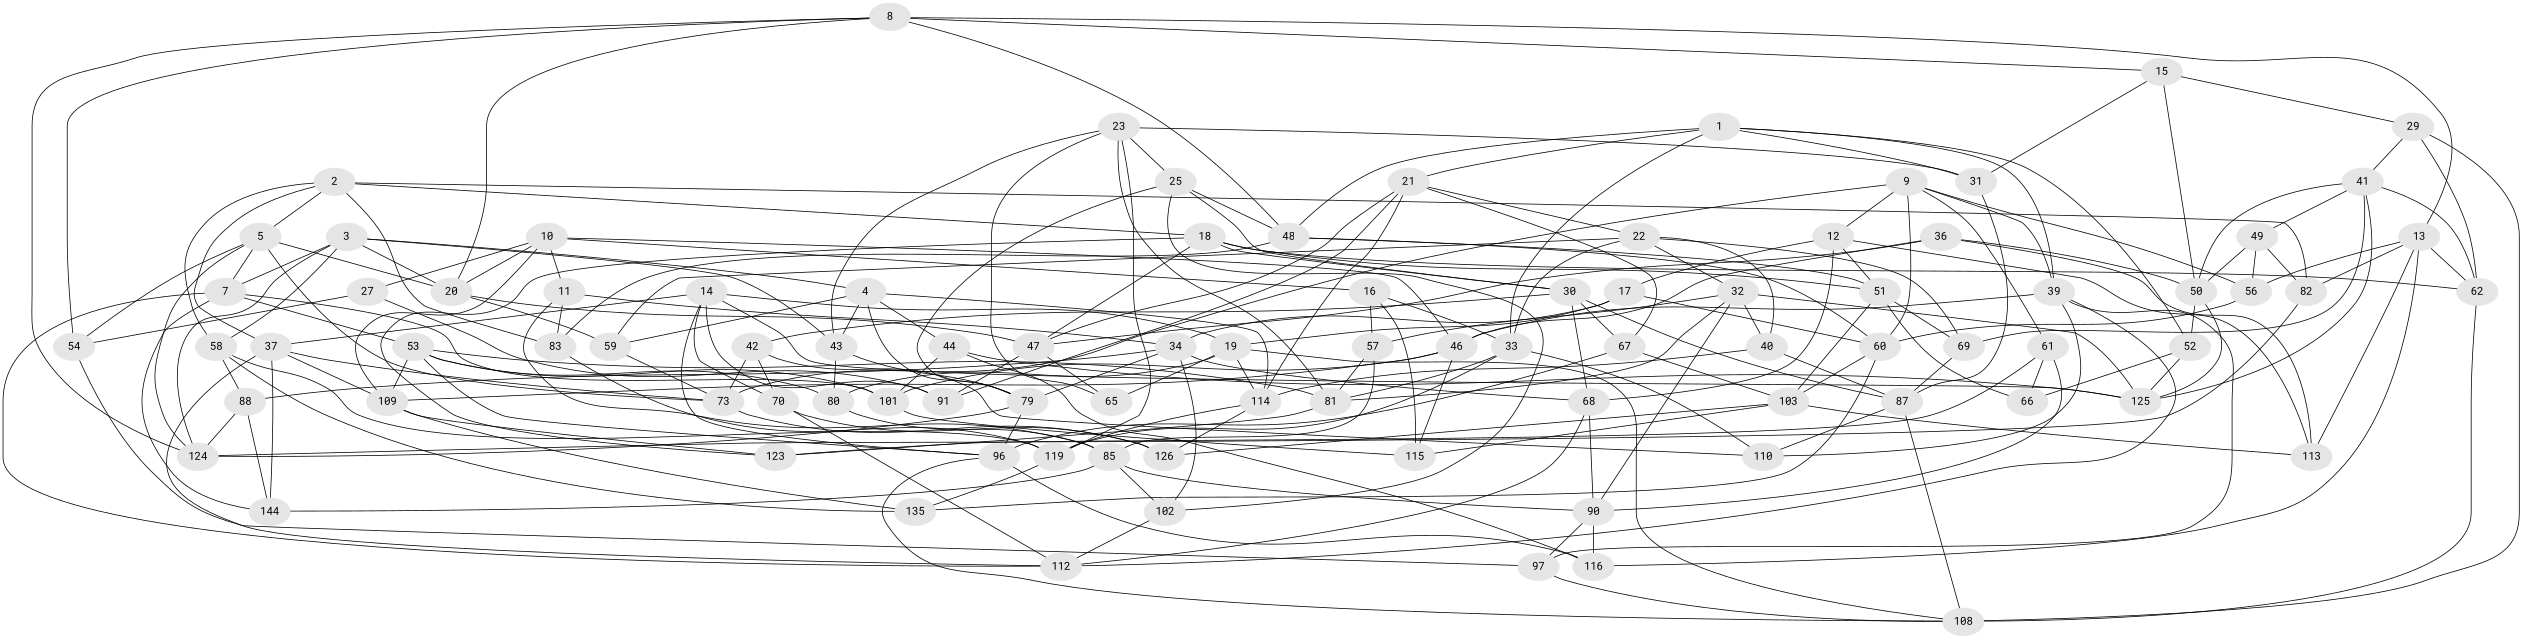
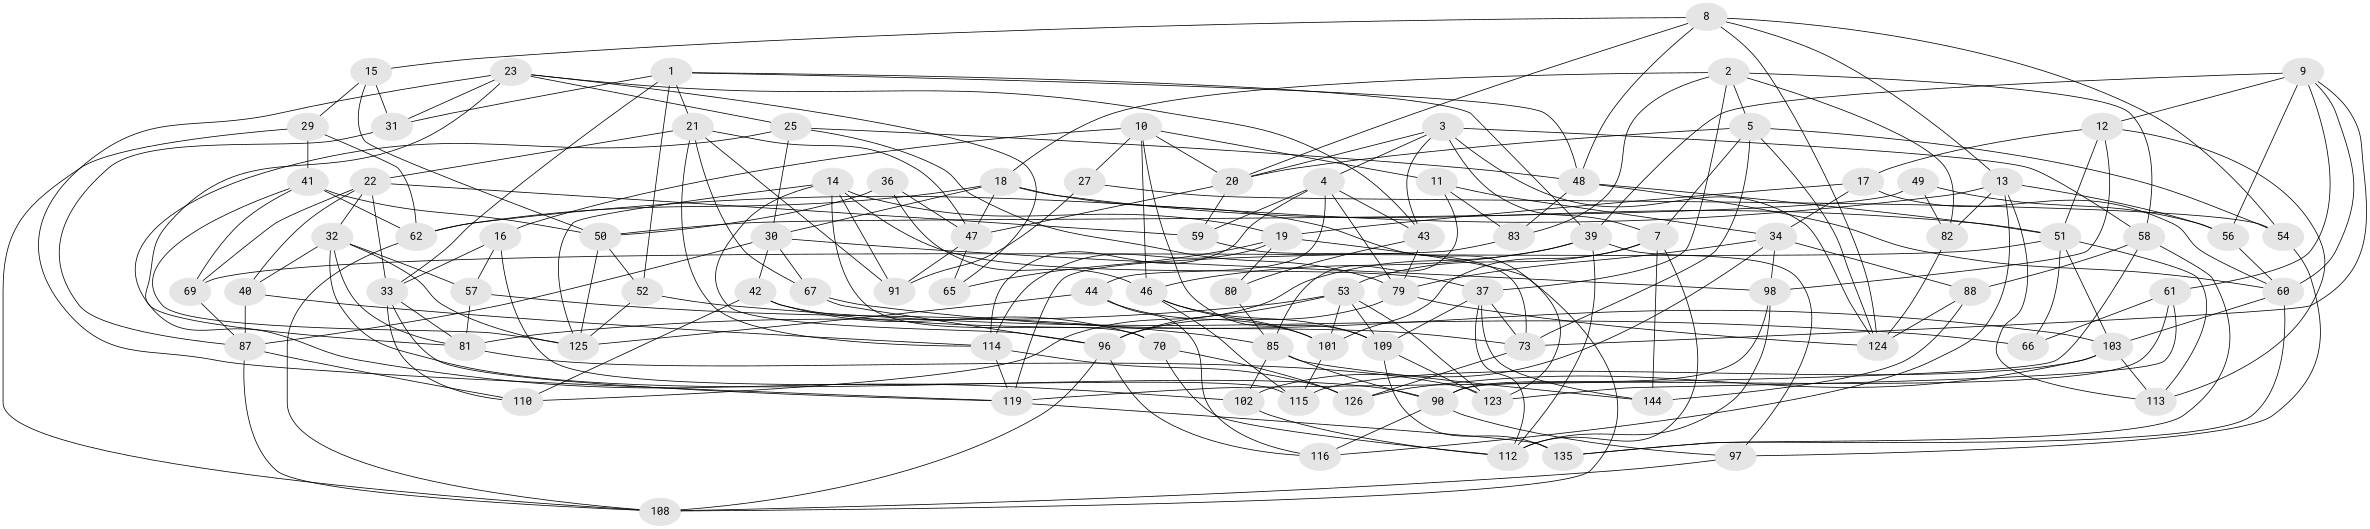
edge "41" -- "49": removed
edge "36" -- "113": now "51" -- "113"
edge "53" -- "80": now "53" -- "123"
node "68": label "68" -> "98"
